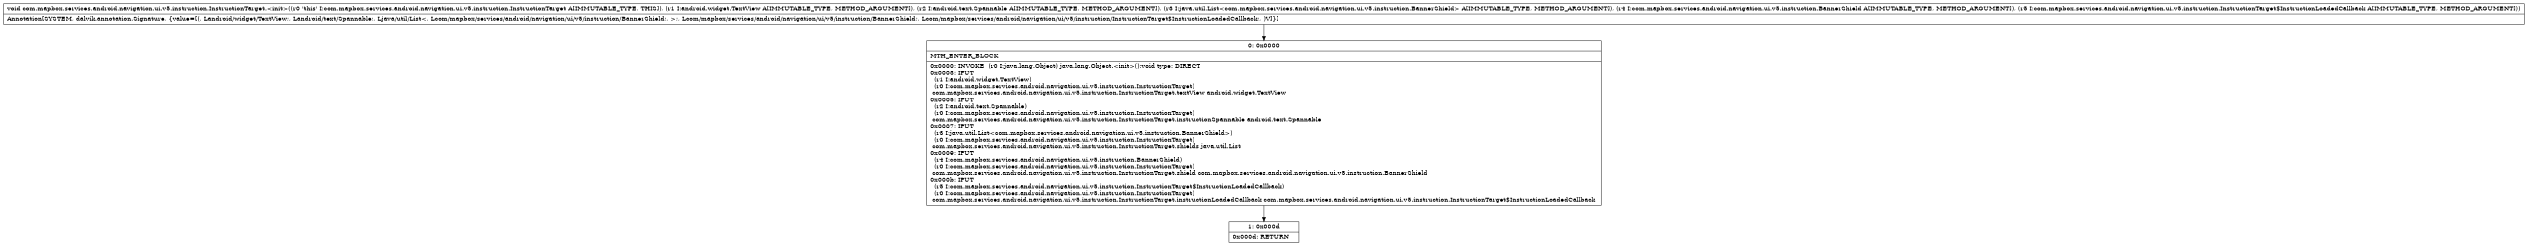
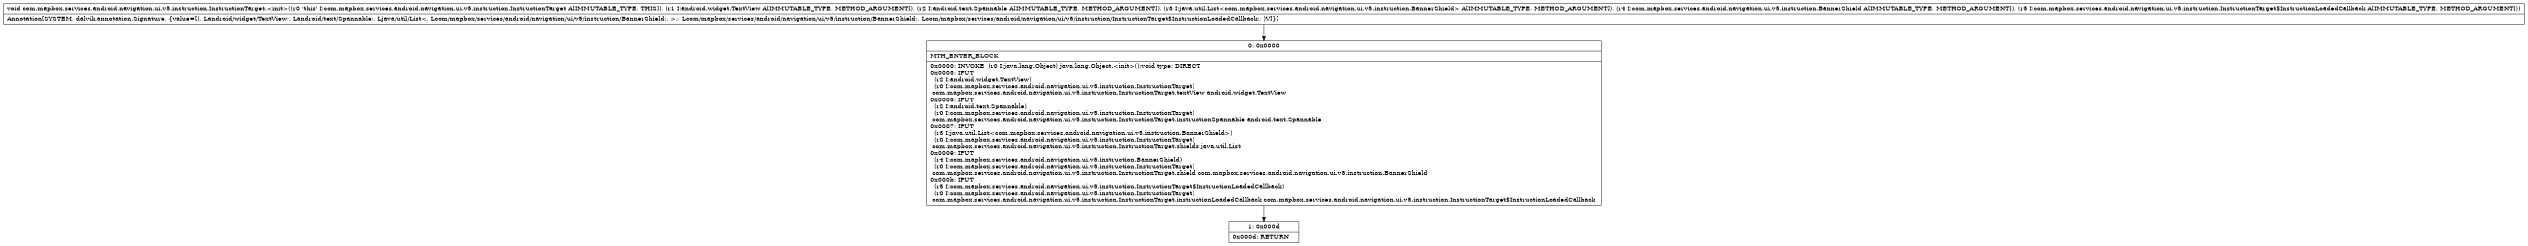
node "0: 0x0000": text "(r1 I:android.widget.TextView)" -> "(r2 I:android.widget.TextView)"
